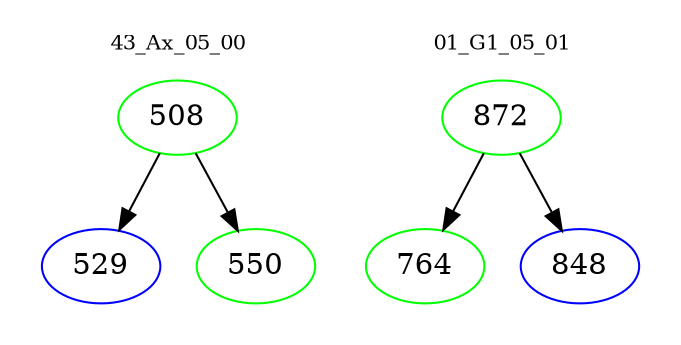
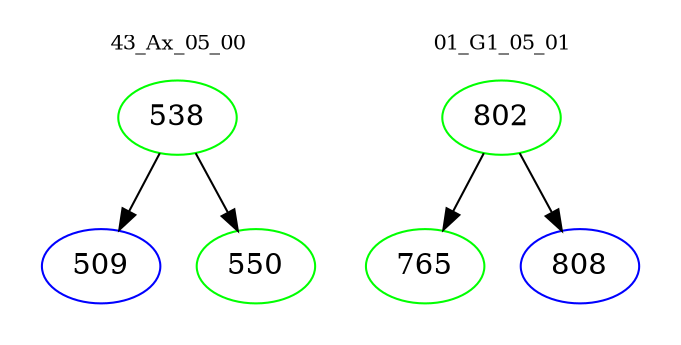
node "508": label "508" -> "538"
node "872": label "872" -> "802"
node "529": label "529" -> "509"
node "764": label "764" -> "765"
node "848": label "848" -> "808"
